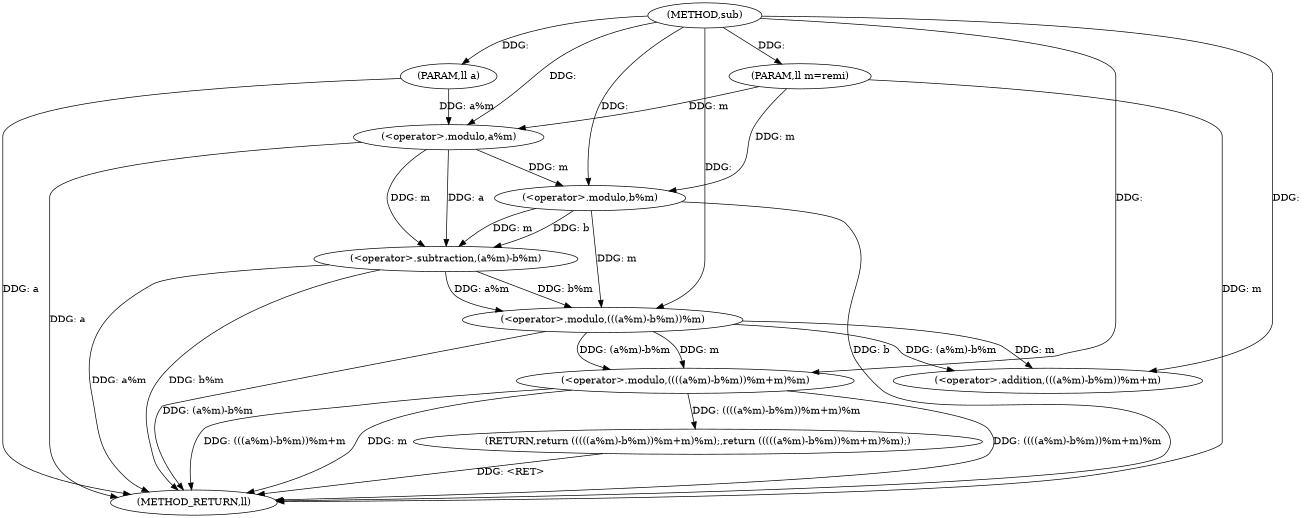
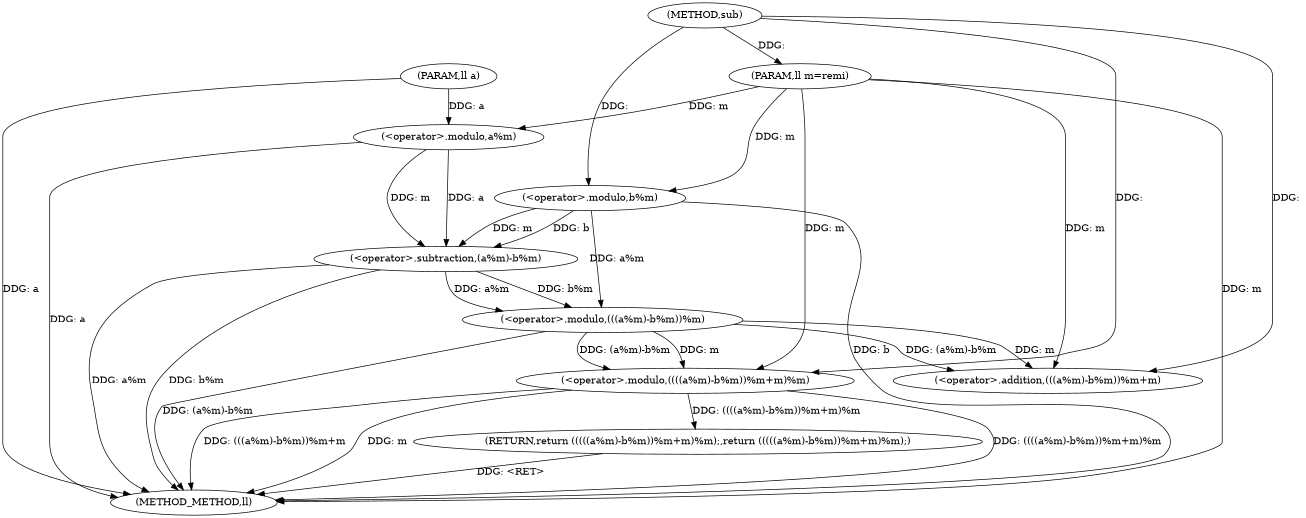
edge "(METHOD,sub)" -> "(PARAM,ll a)": removed, label "DDG:"
edge "(METHOD,sub)" -> "(<operator>.modulo,a%m)": removed, label "DDG:"
edge "(PARAM,ll a)" -> "(<operator>.modulo,a%m)": label "DDG: a%m" -> "DDG: a"
edge "(PARAM,ll m=remi)" -> "(<operator>.addition,(((a%m)-b%m))%m+m)": added, label "DDG: m"
edge "(<operator>.modulo,a%m)" -> "(<operator>.modulo,b%m)": removed, label "DDG: m"
edge "(METHOD,sub)" -> "(<operator>.modulo,(((a%m)-b%m))%m)": removed, label "DDG:"
edge "(PARAM,ll m=remi)" -> "(<operator>.modulo,((((a%m)-b%m))%m+m)%m)": added, label "DDG: m"
edge "(<operator>.modulo,b%m)" -> "(<operator>.modulo,(((a%m)-b%m))%m)": label "DDG: m" -> "DDG: a%m"
node "(METHOD_RETURN,ll)": label "(METHOD_RETURN,ll)" -> "(METHOD_METHOD,ll)"
